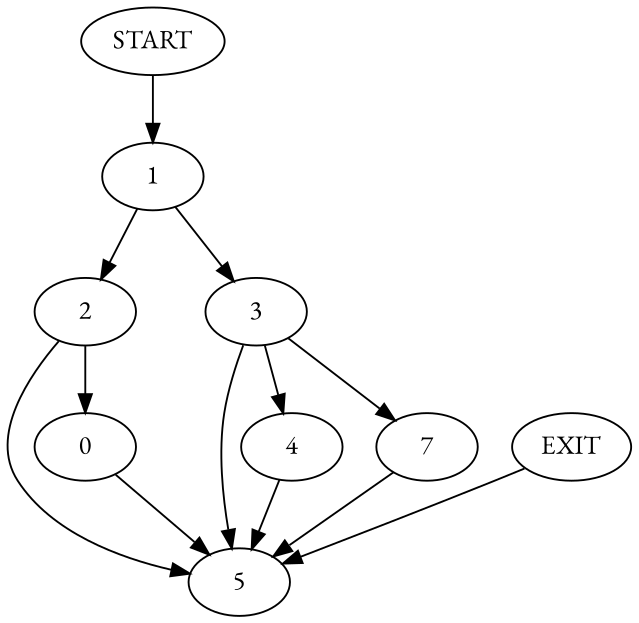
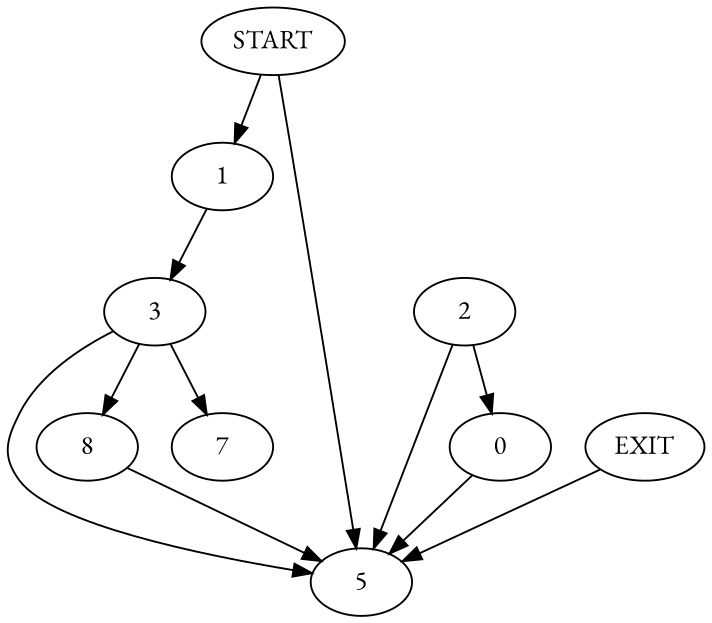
edge "1" -> "2": removed
node "4": label "4" -> "8"
edge "7" -> "5": now "START" -> "5"
